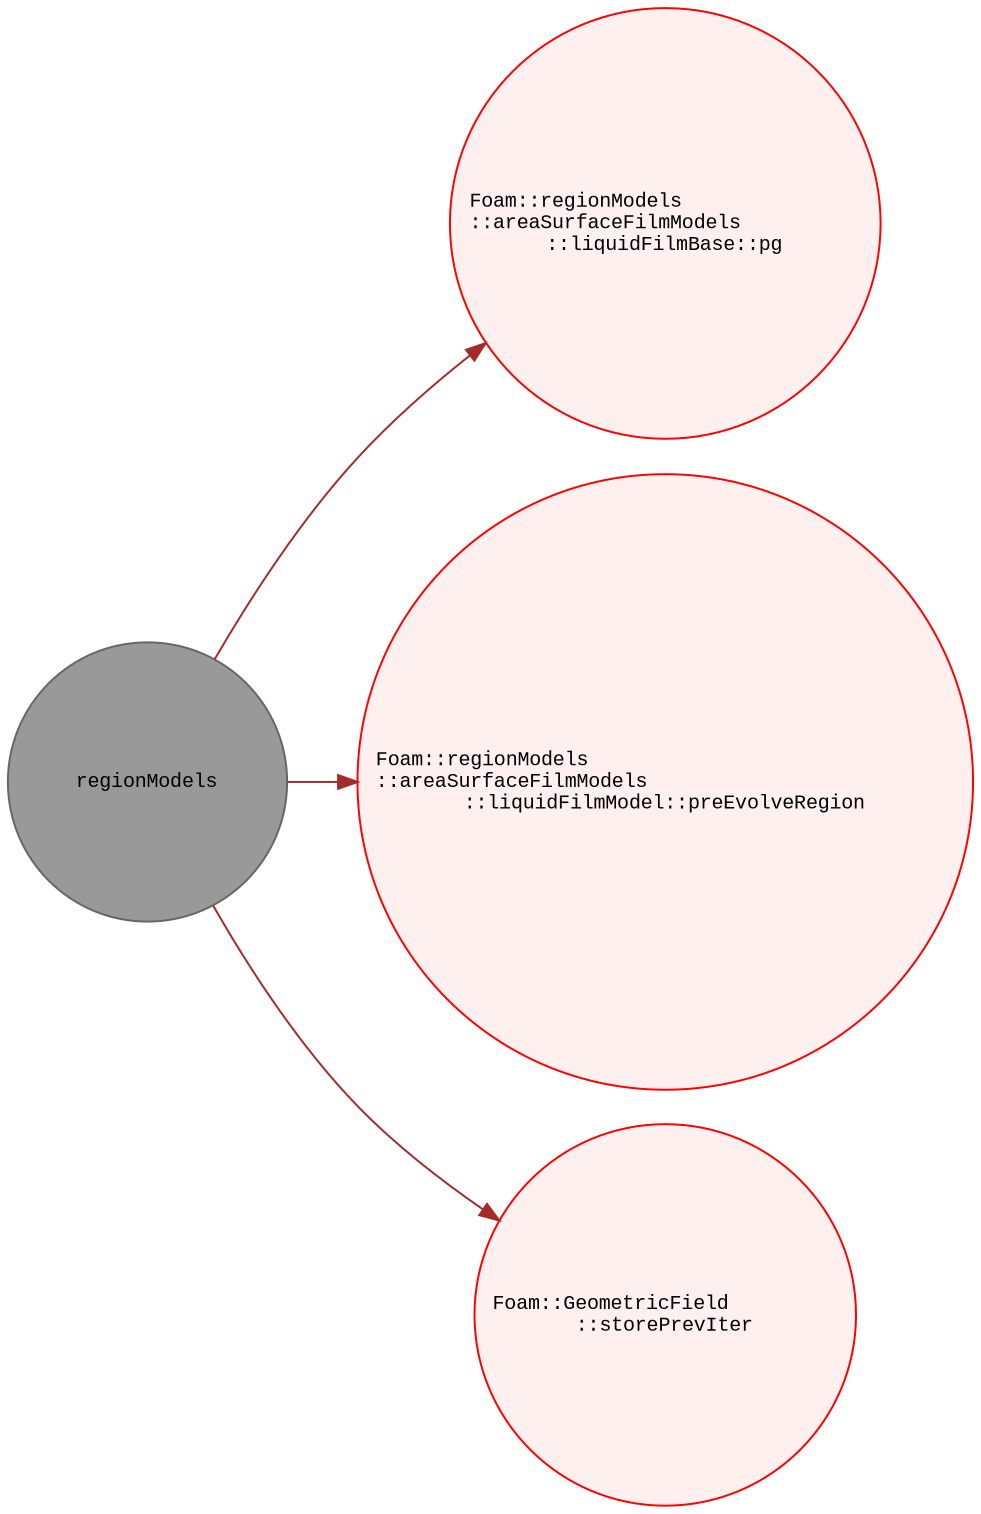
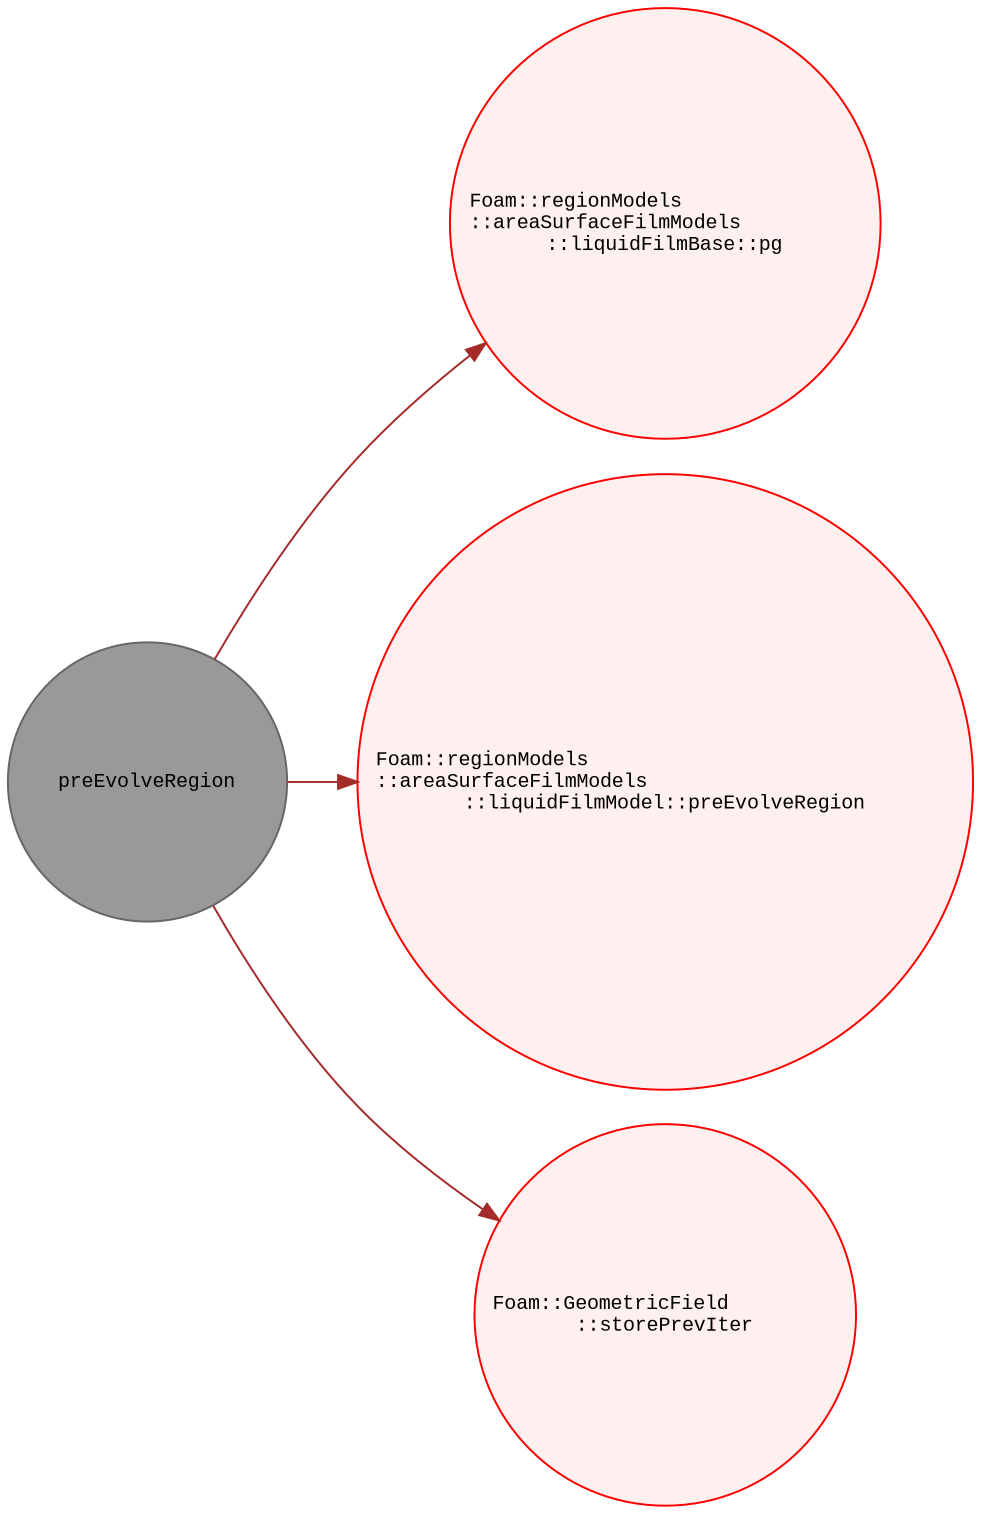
node "regionModels": label "regionModels" -> "preEvolveRegion"
